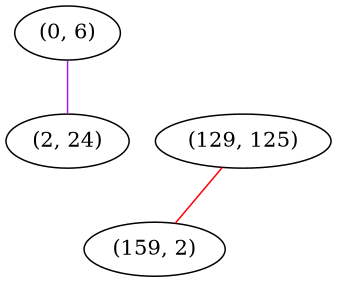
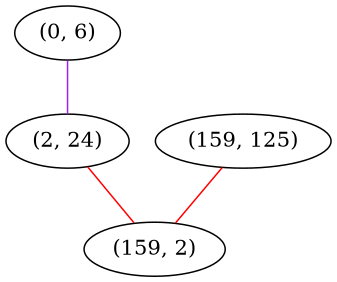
node "(129, 125)": label "(129, 125)" -> "(159, 125)"
edge "(2, 24)" -- "(159, 2)": added
